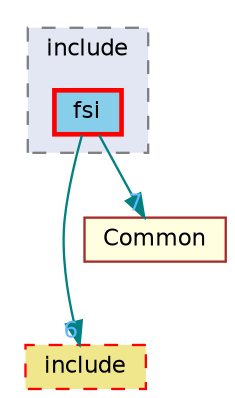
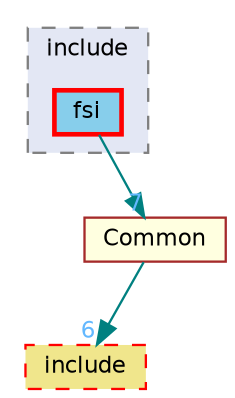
edge "fsi" -> "include": now "Common" -> "include"
